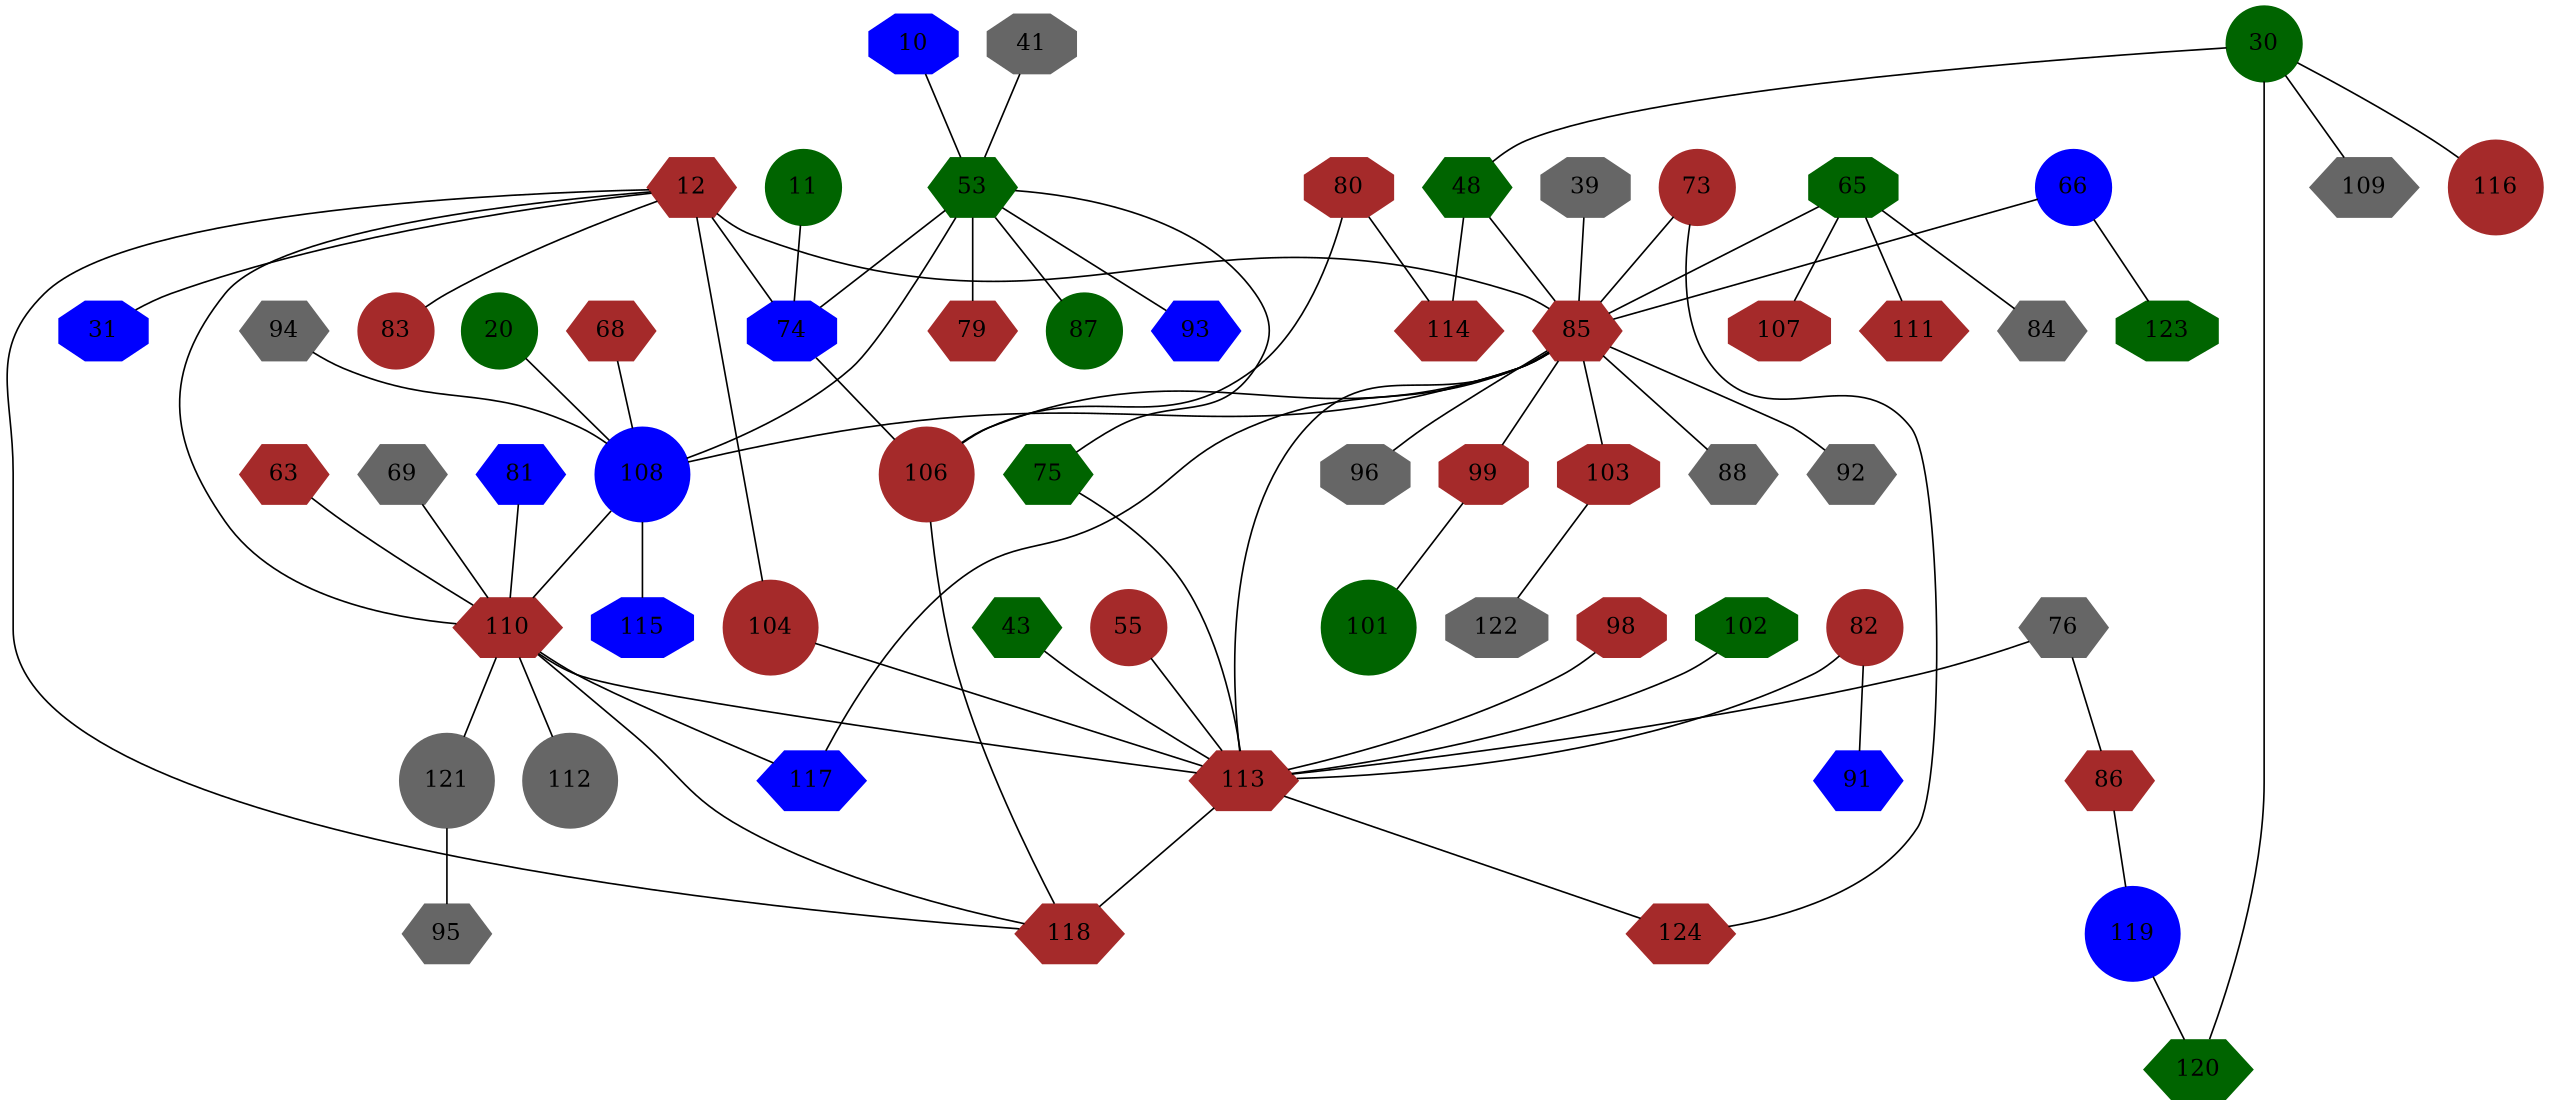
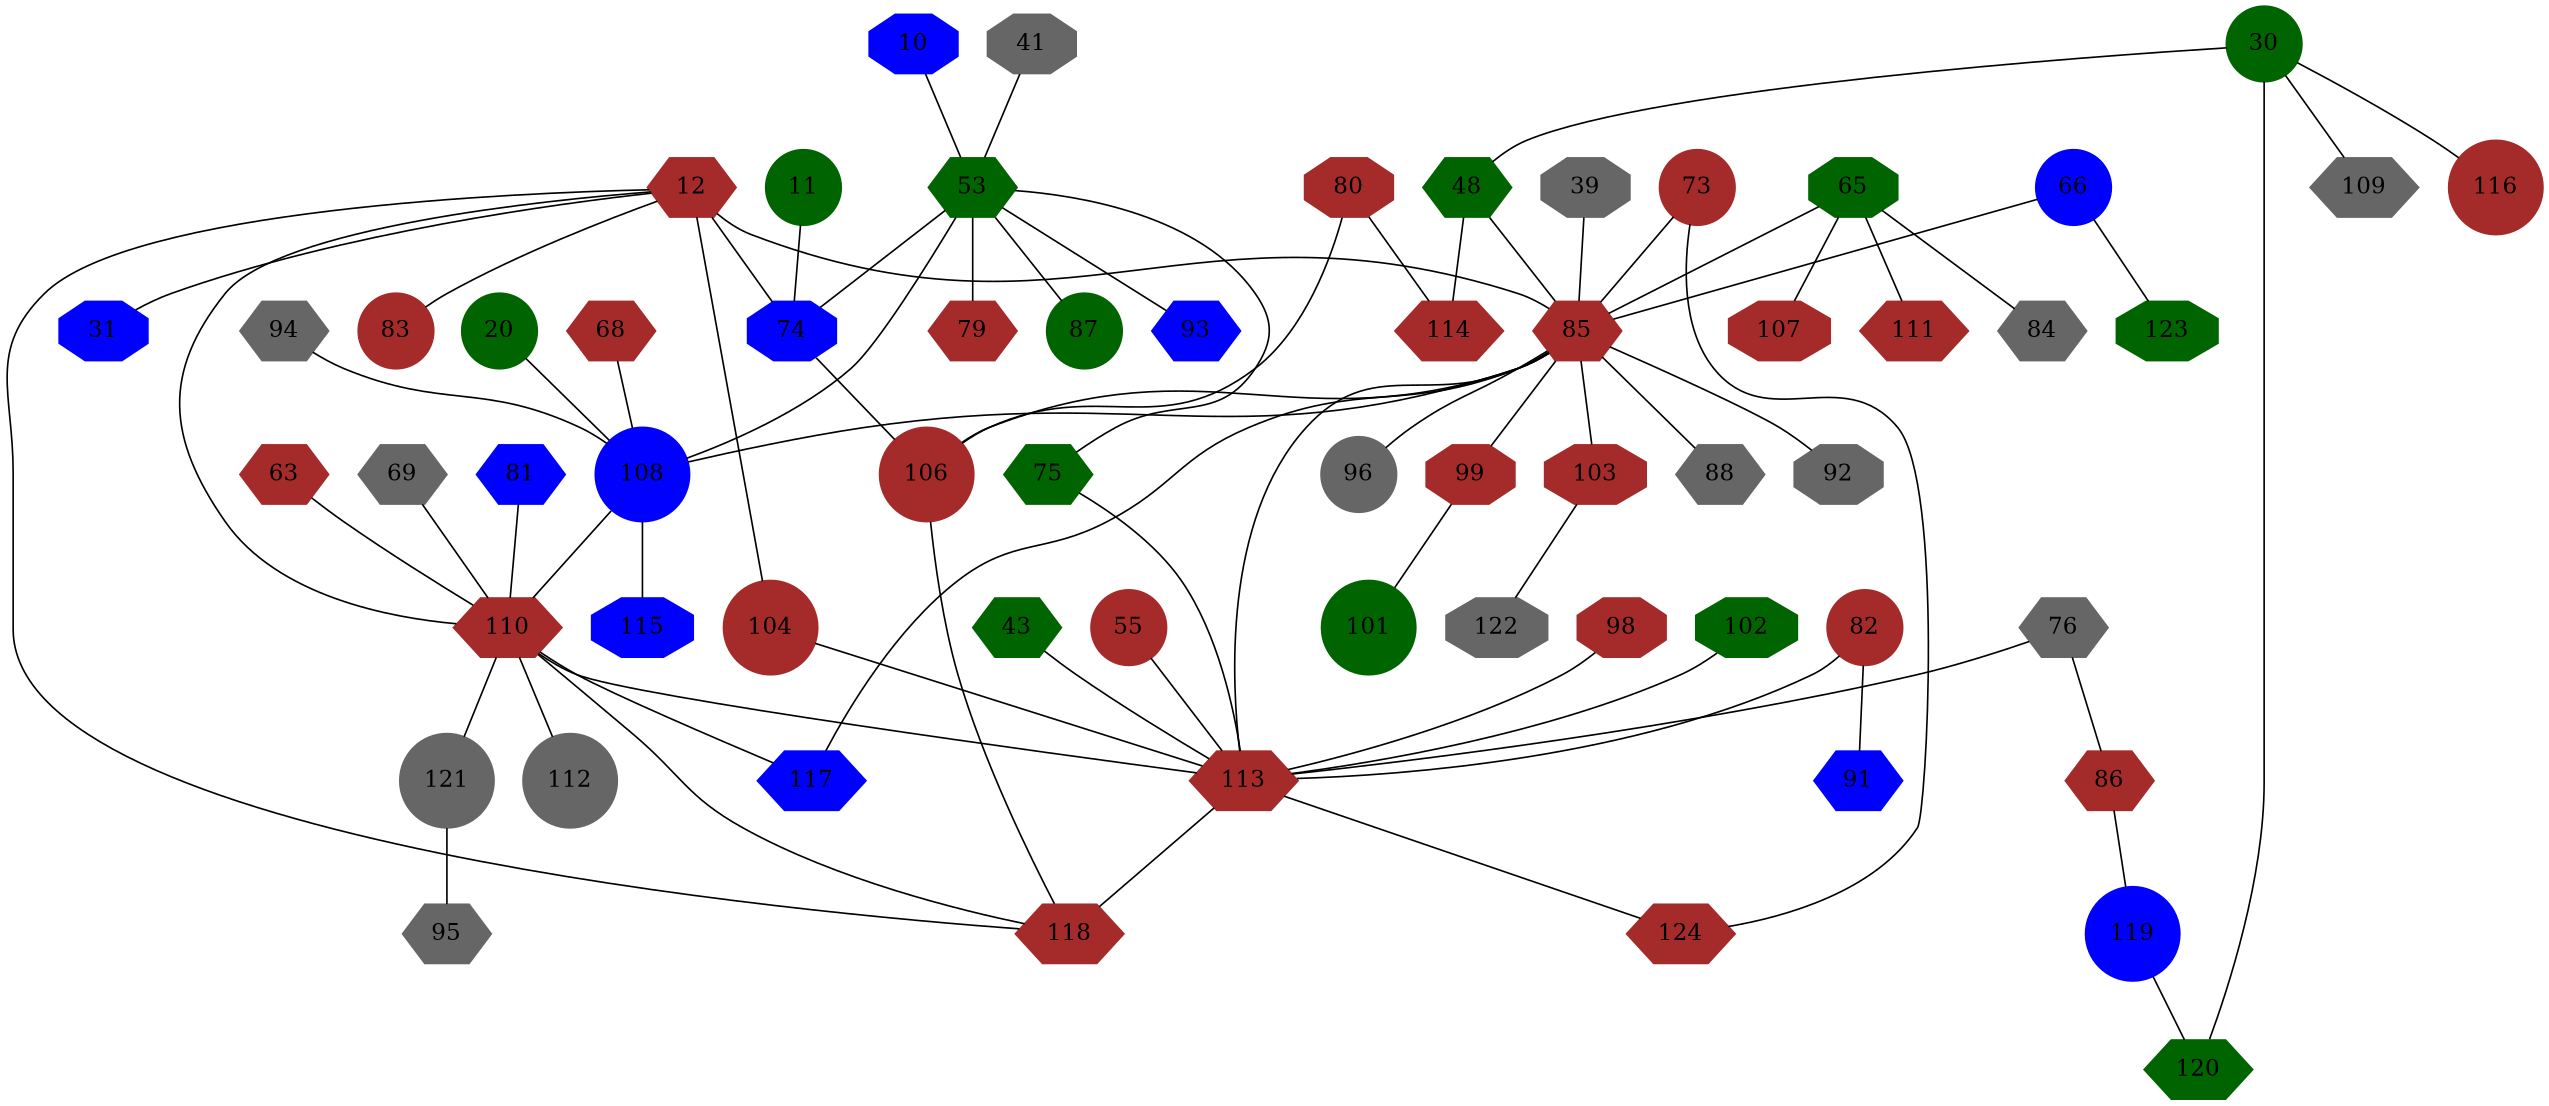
node "96": shape octagon -> circle
node "92": shape hexagon -> octagon
